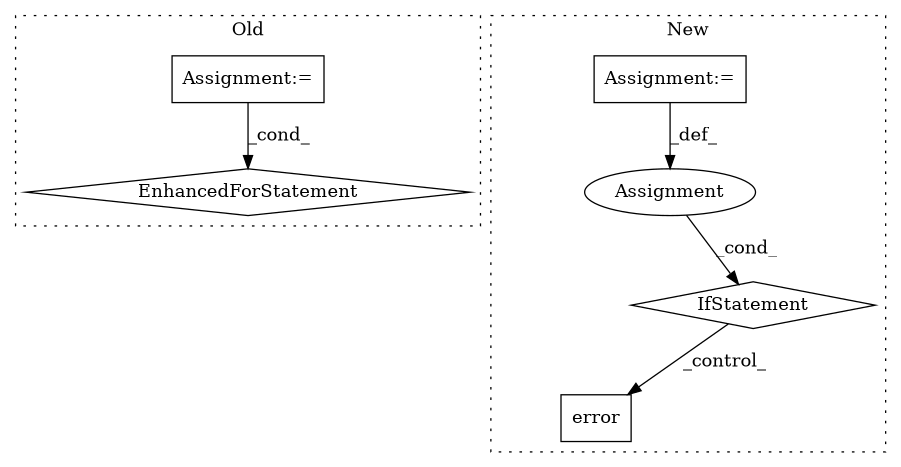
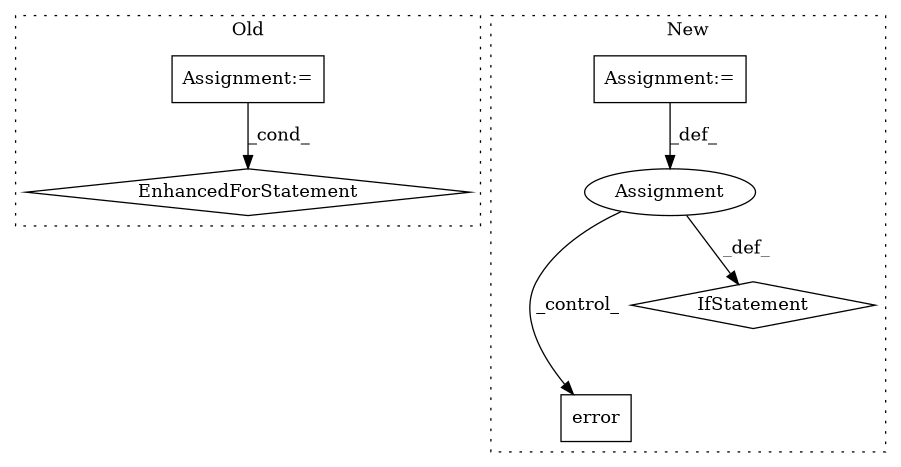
edge "Assignment" -> "IfStatement": label "_cond_" -> "_def_"
edge "IfStatement" -> "error": now "Assignment" -> "error"
